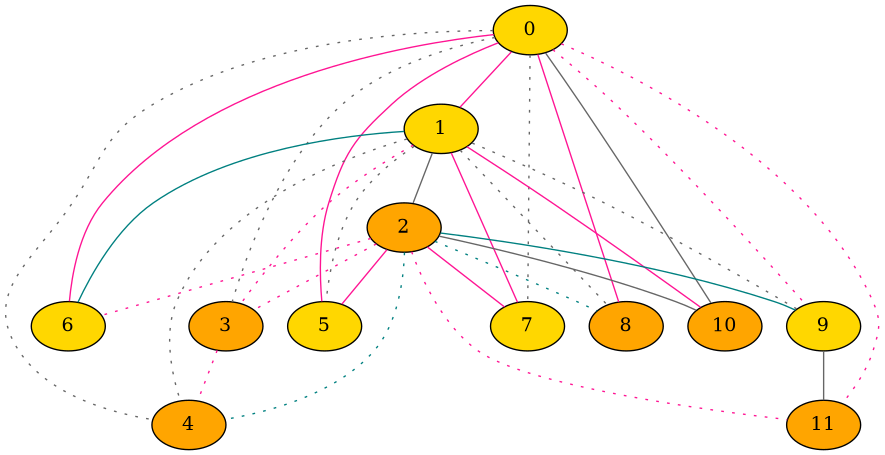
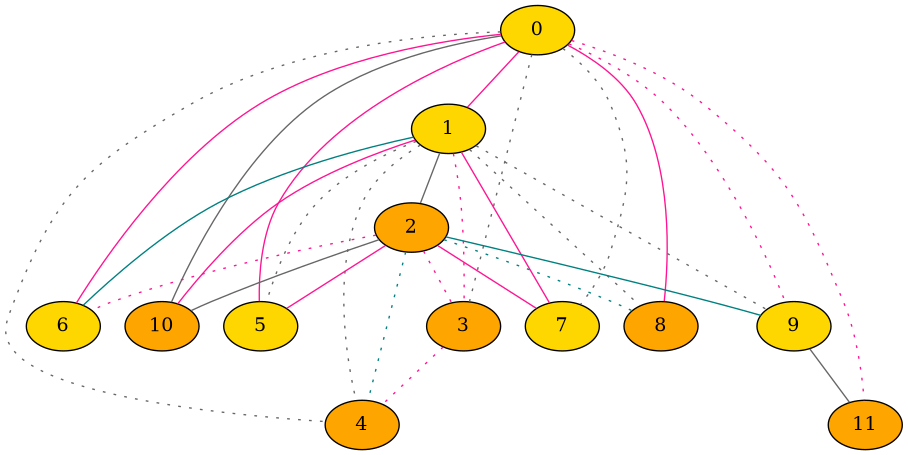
edge "2" -- "11": removed
